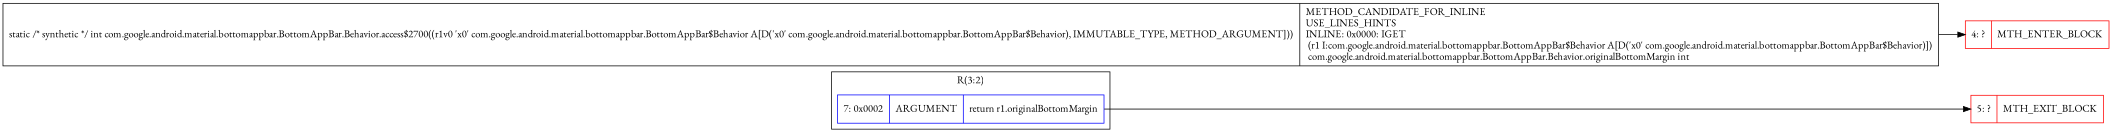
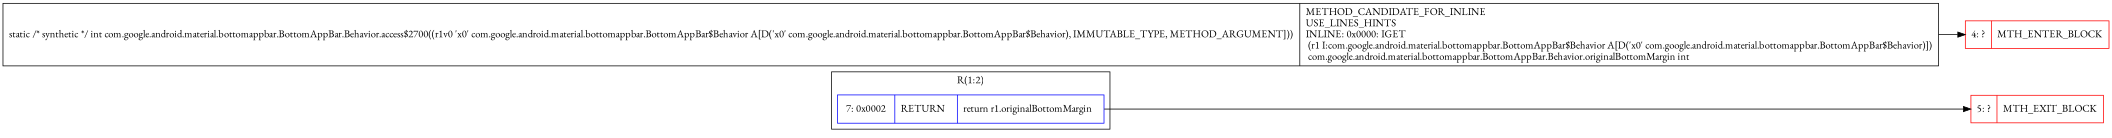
cluster "R(3:2)": label "R(3:2)" -> "R(1:2)"
node "7: 0x0002": text "ARGUMENT" -> "RETURN"
